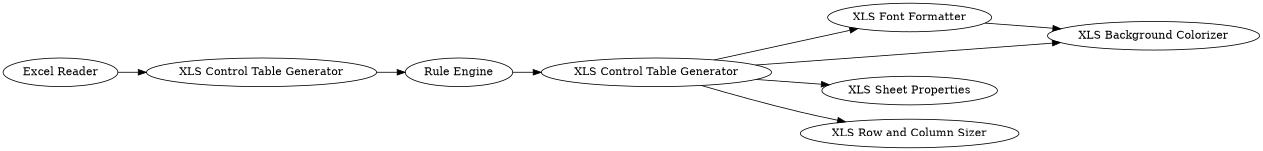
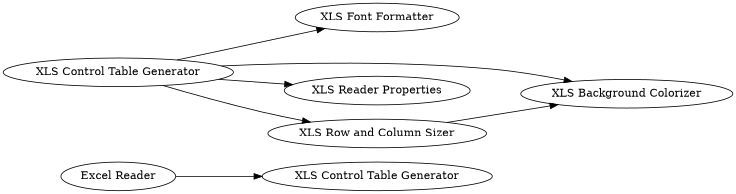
edge "XLS Font Formatter" -> "XLS Background Colorizer": now "XLS Row and Column Sizer" -> "XLS Background Colorizer"
node "Rule Engine": removed
node "XLS Sheet Properties": label "XLS Sheet Properties" -> "XLS Reader Properties"
